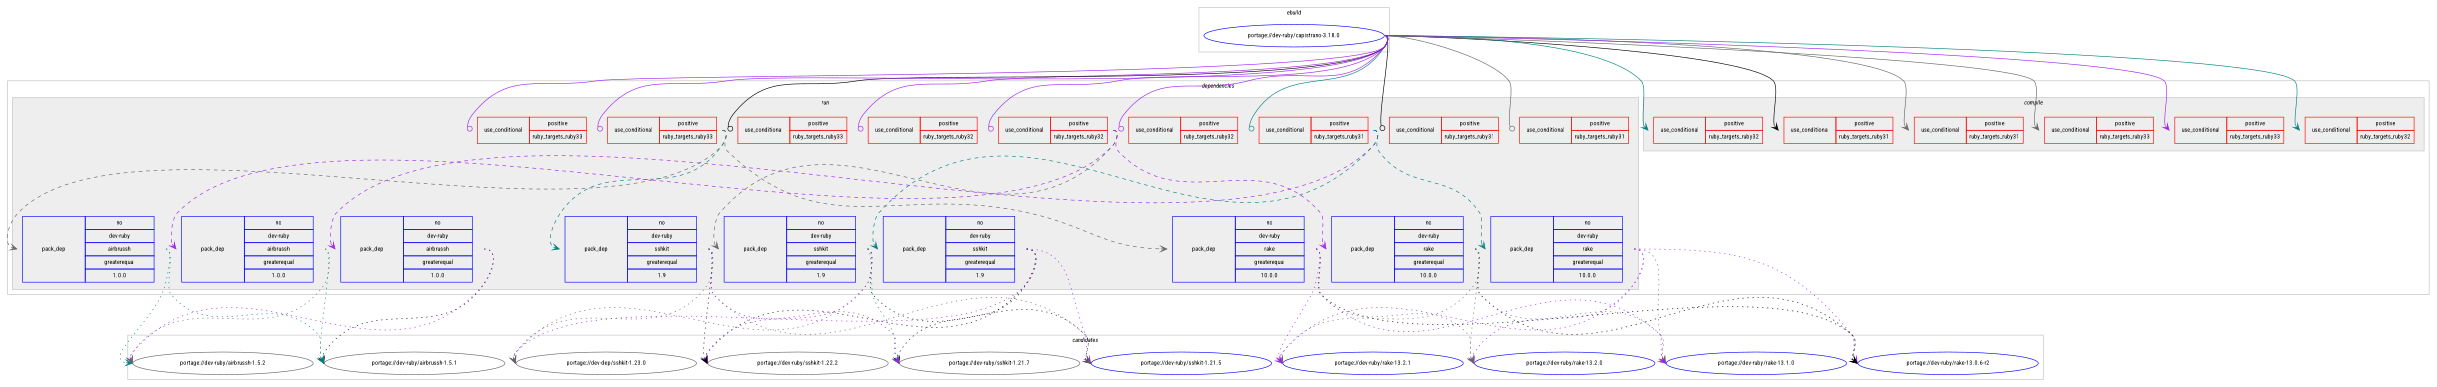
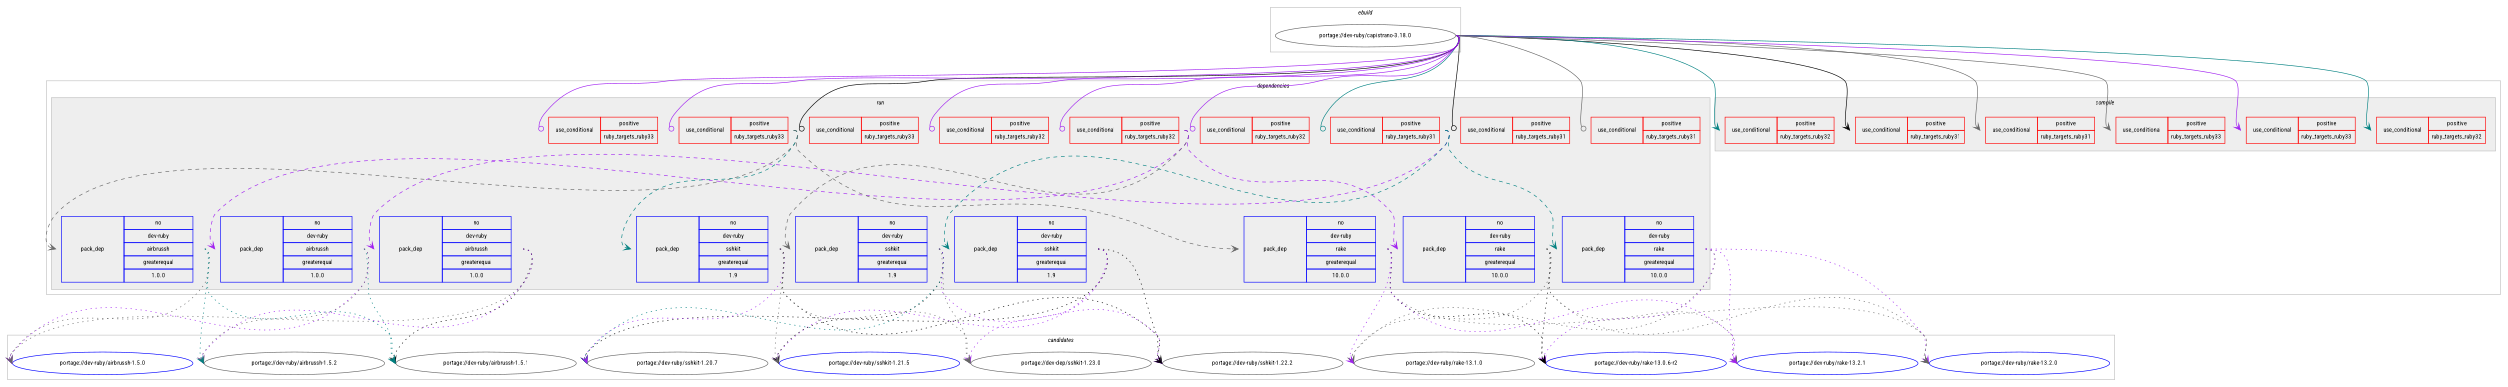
node "portage://dev-ruby/capistrano-3.18.0": color blue -> gray40
node "portage://dev-ruby/airbrussh-1.5.0": added
node "portage://dev-ruby/sshkit-1.21.7": label "portage://dev-ruby/sshkit-1.21.7" -> "portage://dev-ruby/sshkit-1.20.7"
node "portage://dev-ruby/rake-13.1.0": color blue -> gray40
